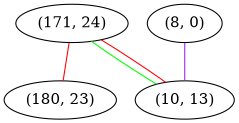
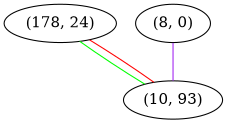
node "(171, 24)": label "(171, 24)" -> "(178, 24)"
node "(180, 23)": removed
node "(10, 13)": label "(10, 13)" -> "(10, 93)"
